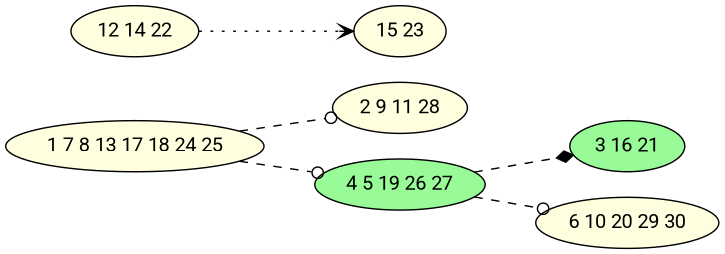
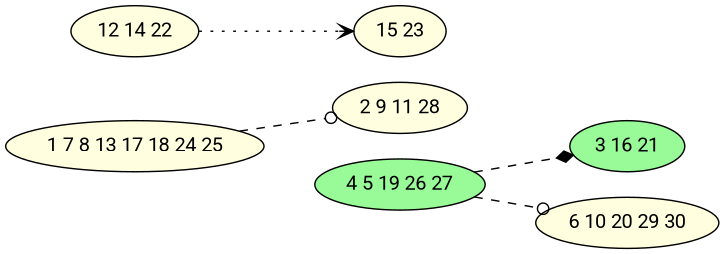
edge "1 7 8 13 17 18 24 25" -> "4 5 19 26 27": removed
